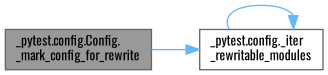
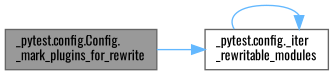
node "_pytest.config.Config. _mark_config_for_rewrite": label "_pytest.config.Config. _mark_config_for_rewrite" -> "_pytest.config.Config. _mark_plugins_for_rewrite"
